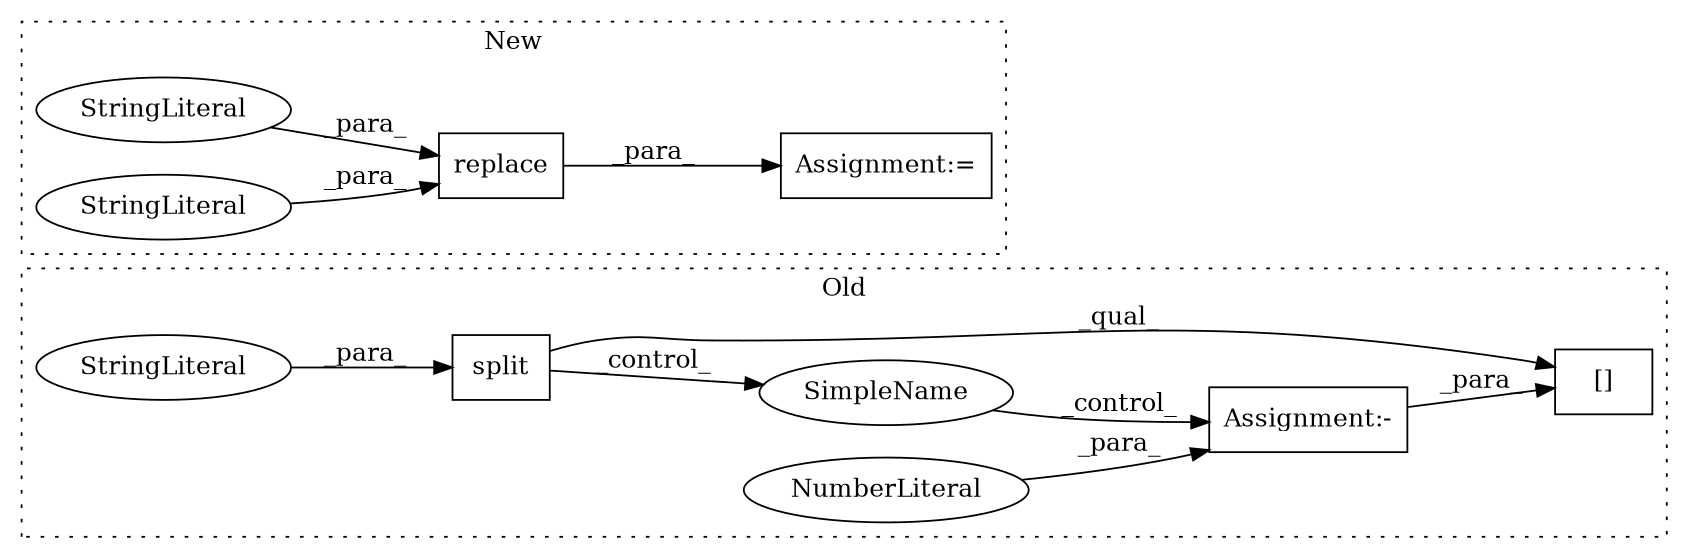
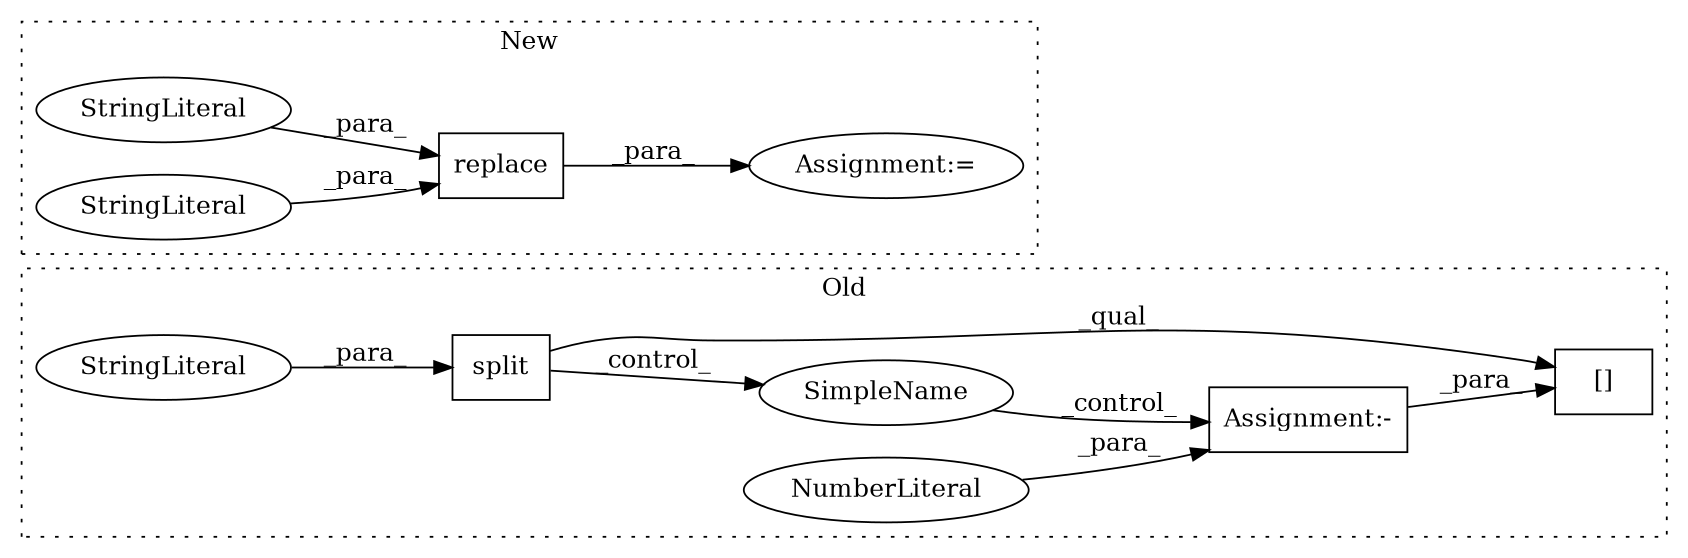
node "Assignment:=": shape box -> ellipse
